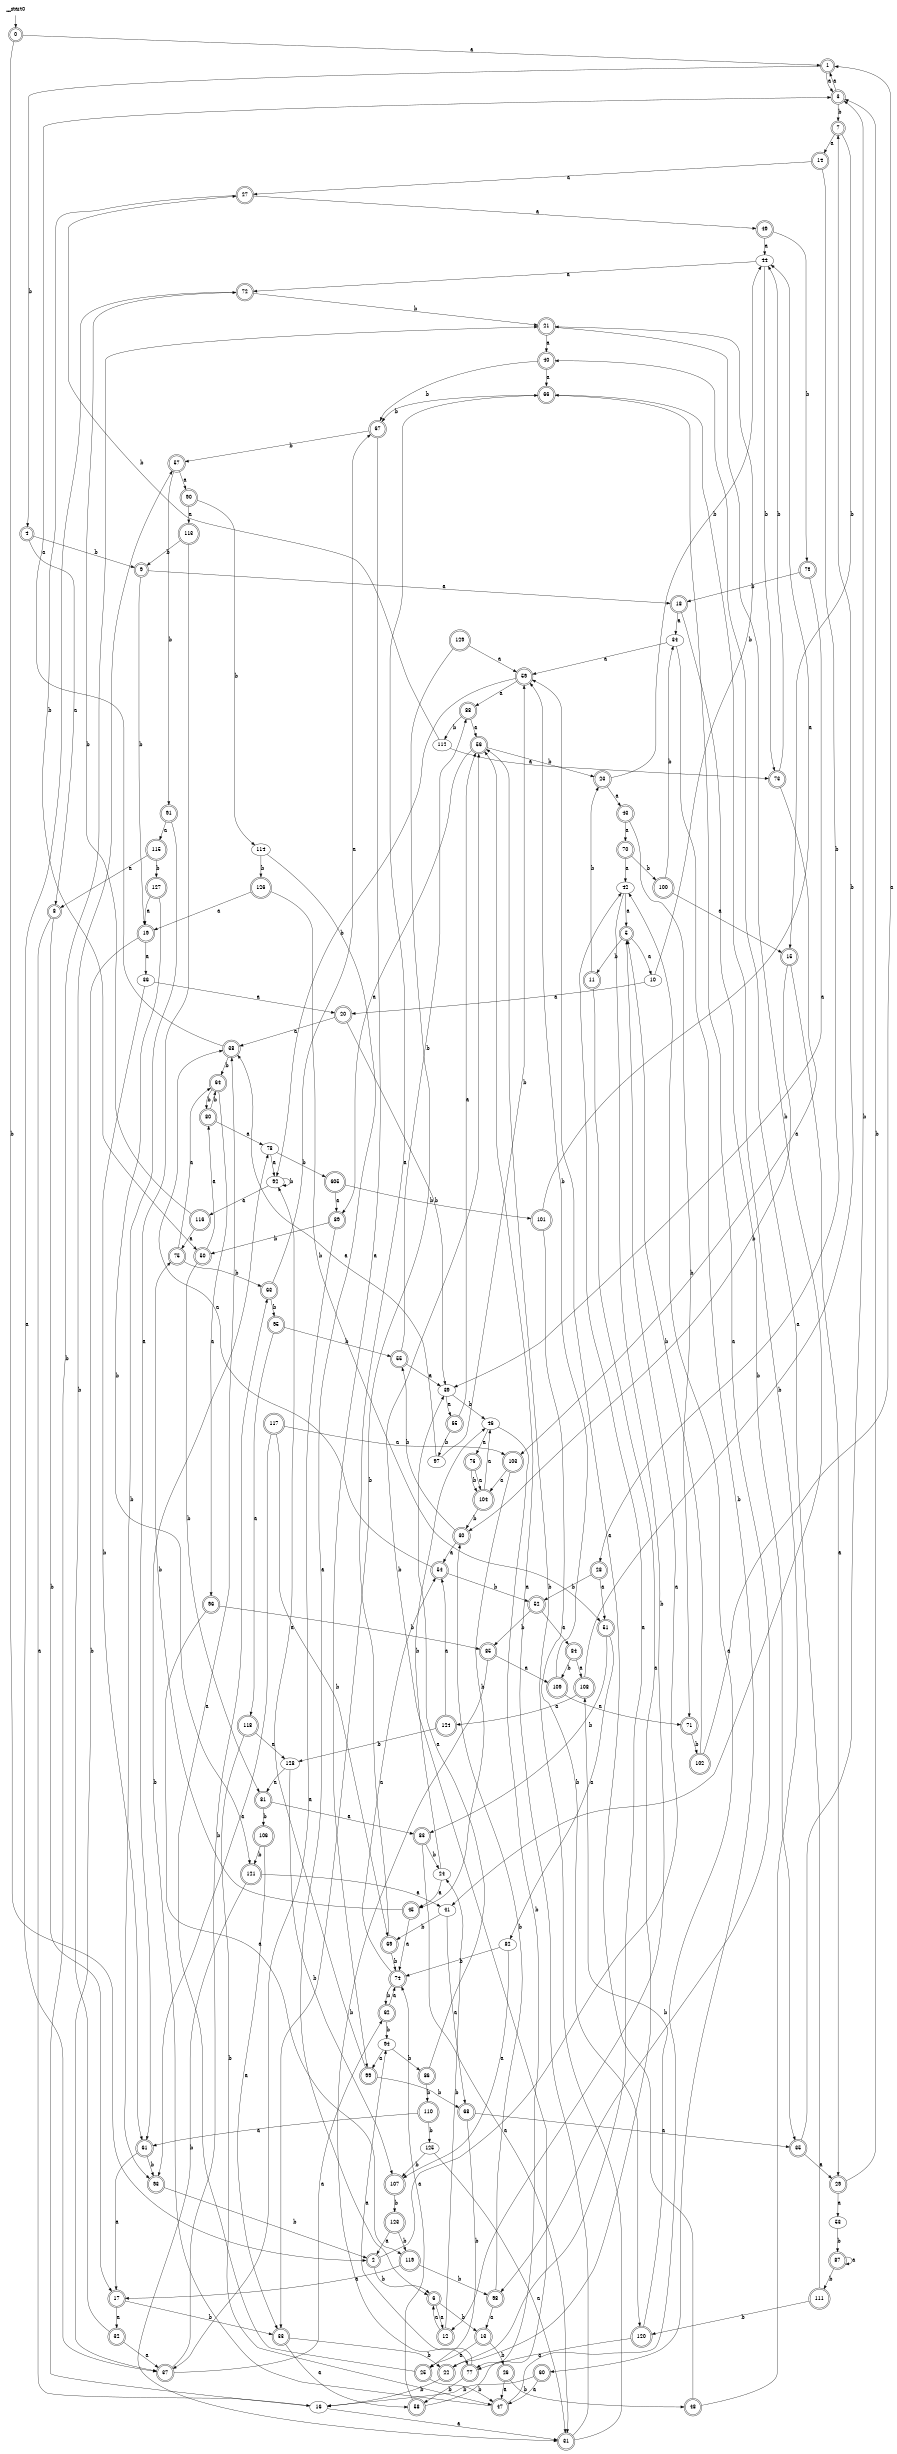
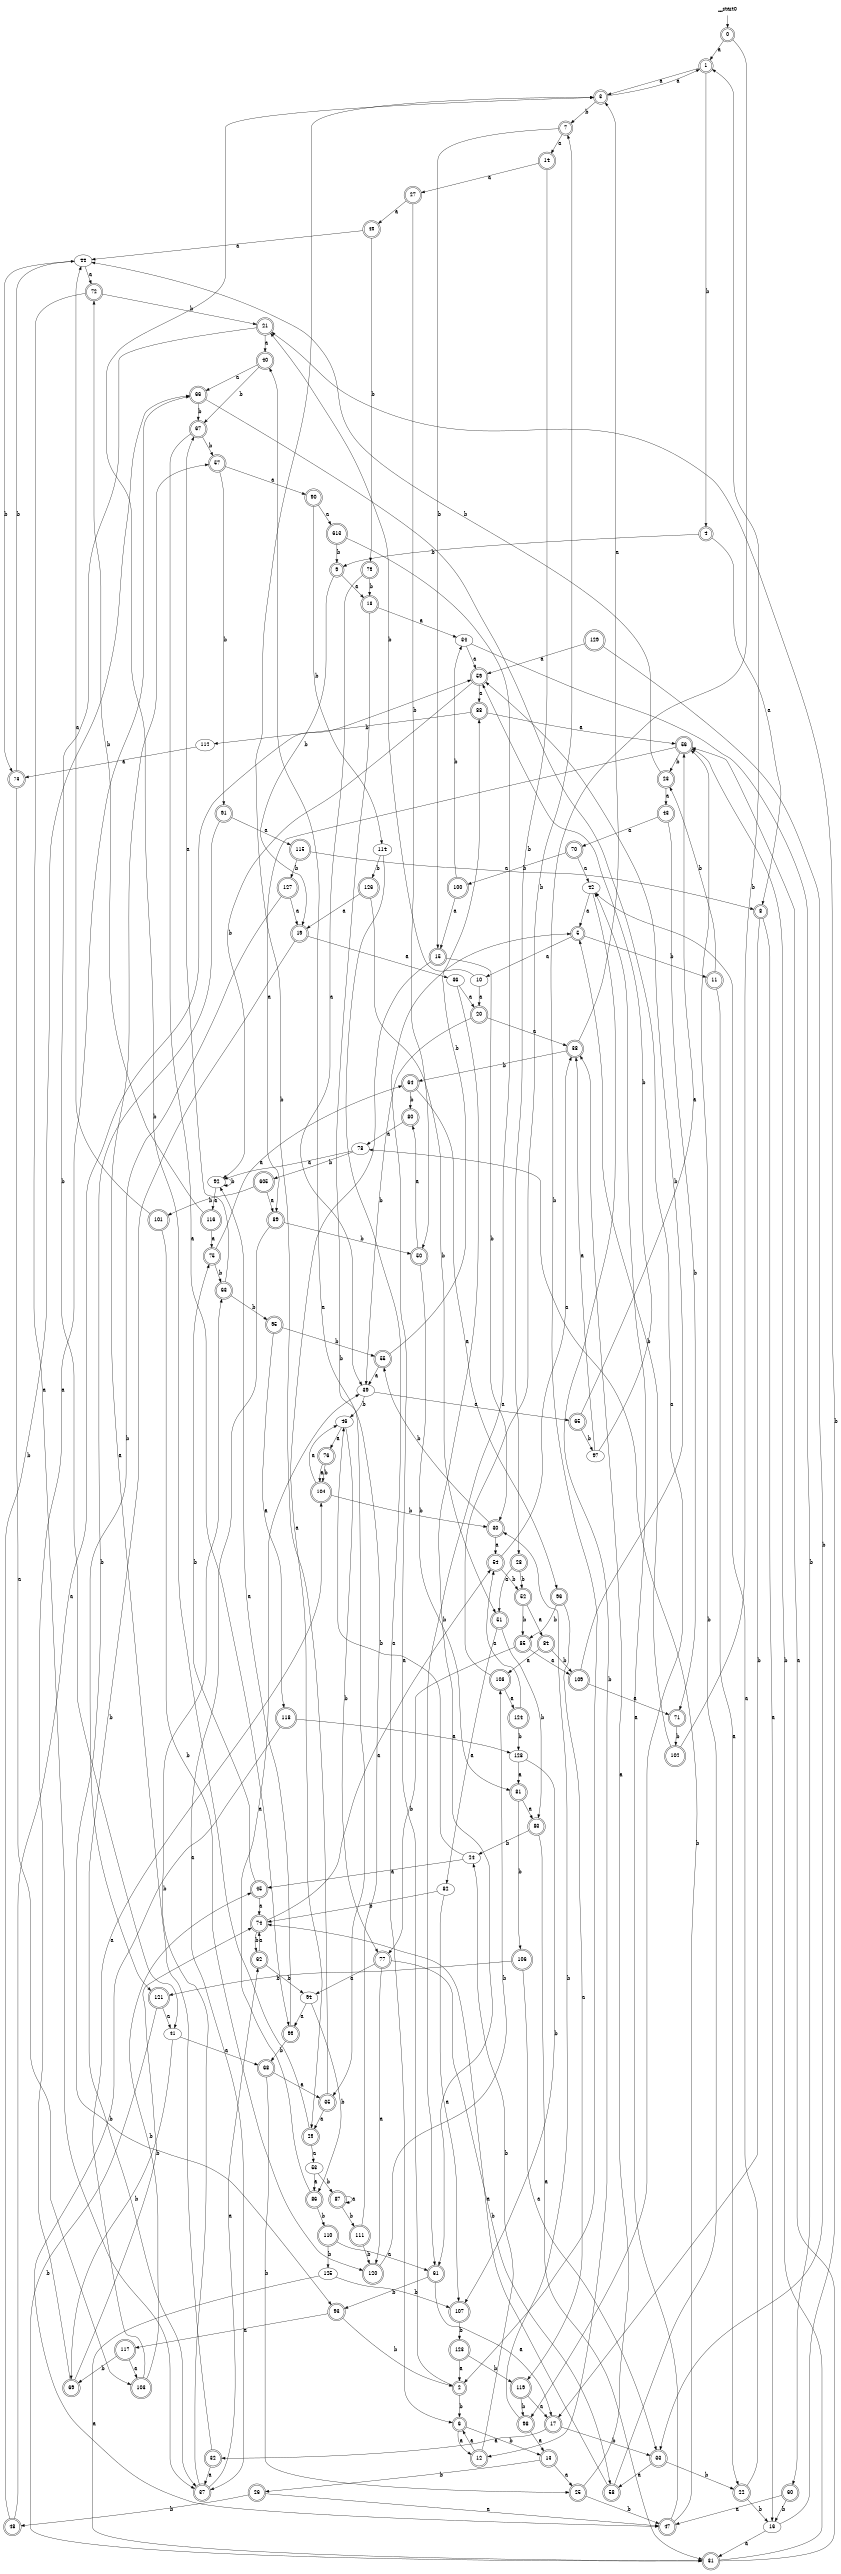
edge "112" -> "27": removed, label "b"
node "113": label "113" -> "613"
edge "102" -> "1": label "a" -> "b"
edge "80" -> "64": removed, label "b"
edge "32" -> "57": label "b" -> "a"
edge "117" -> "93": reversed
edge "53" -> "86": added, label "a"
edge "120" -> "77": reversed
